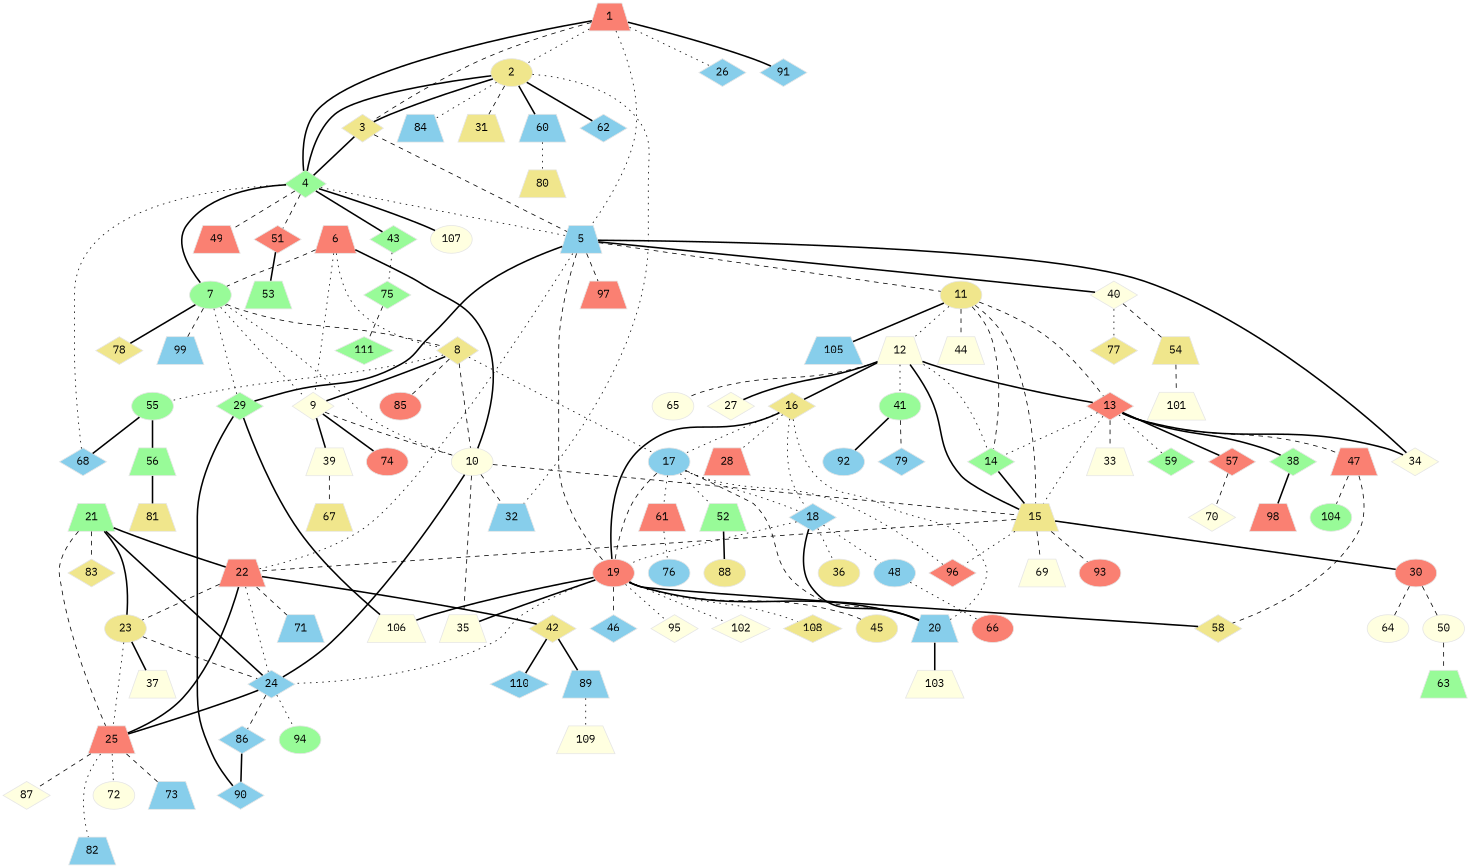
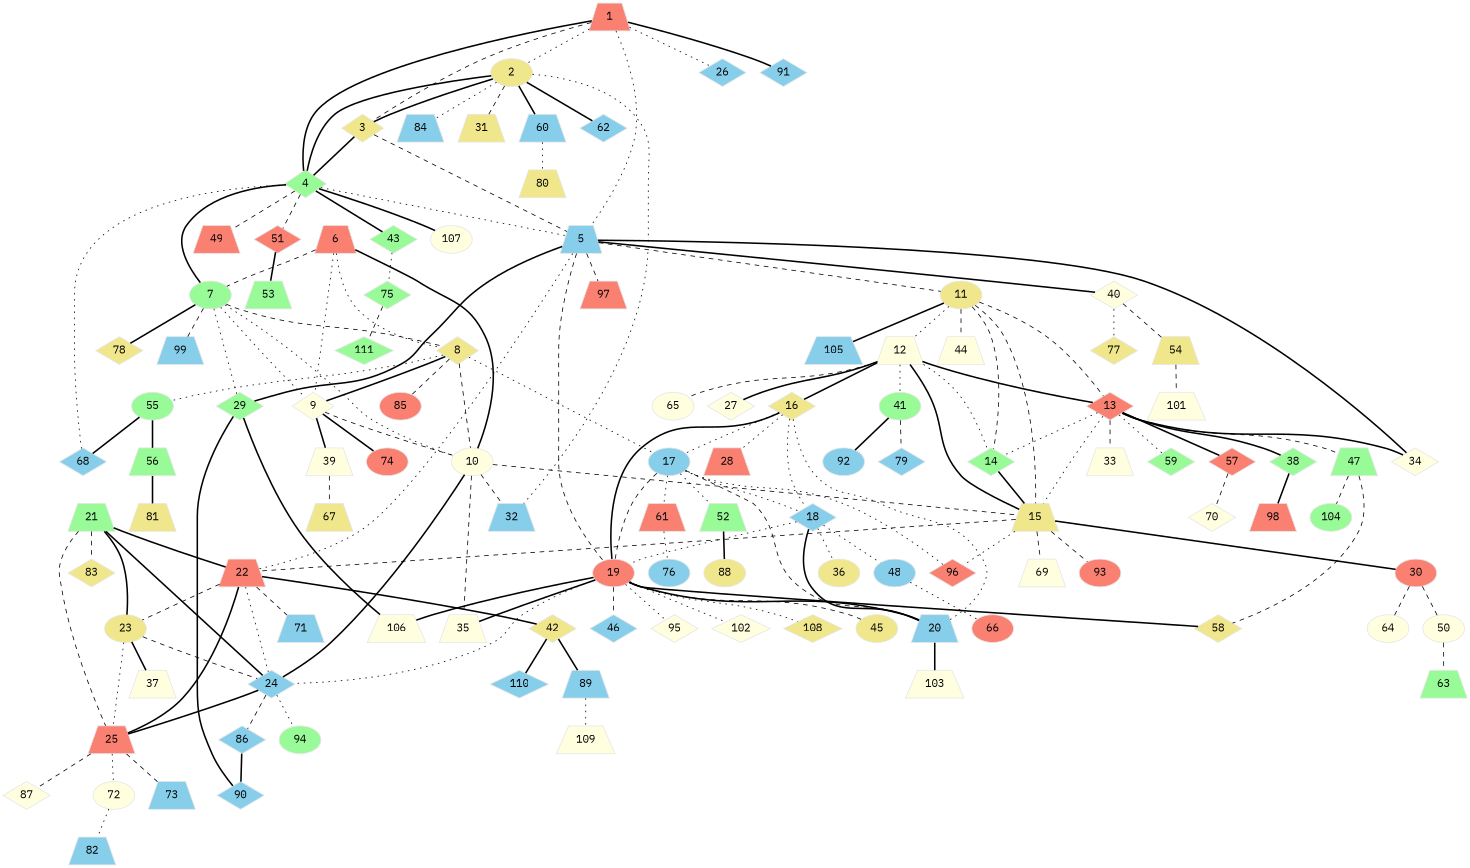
node "47": fillcolor salmon -> palegreen
edge "25" -- "82": now "72" -- "82"
